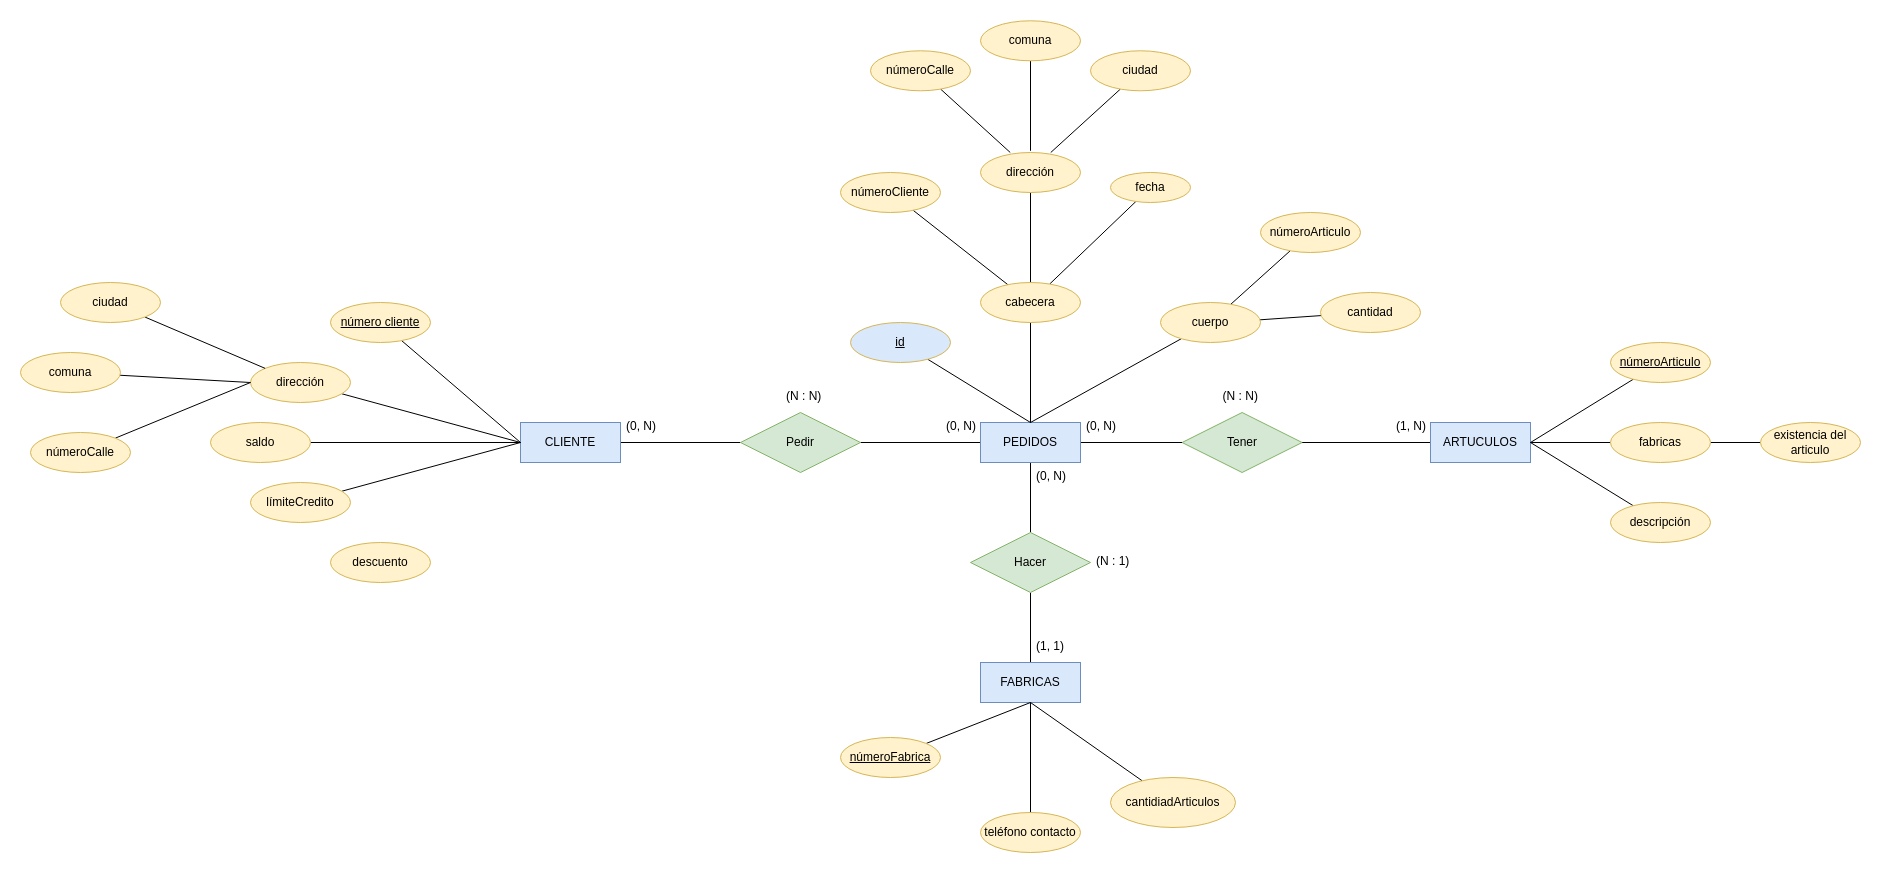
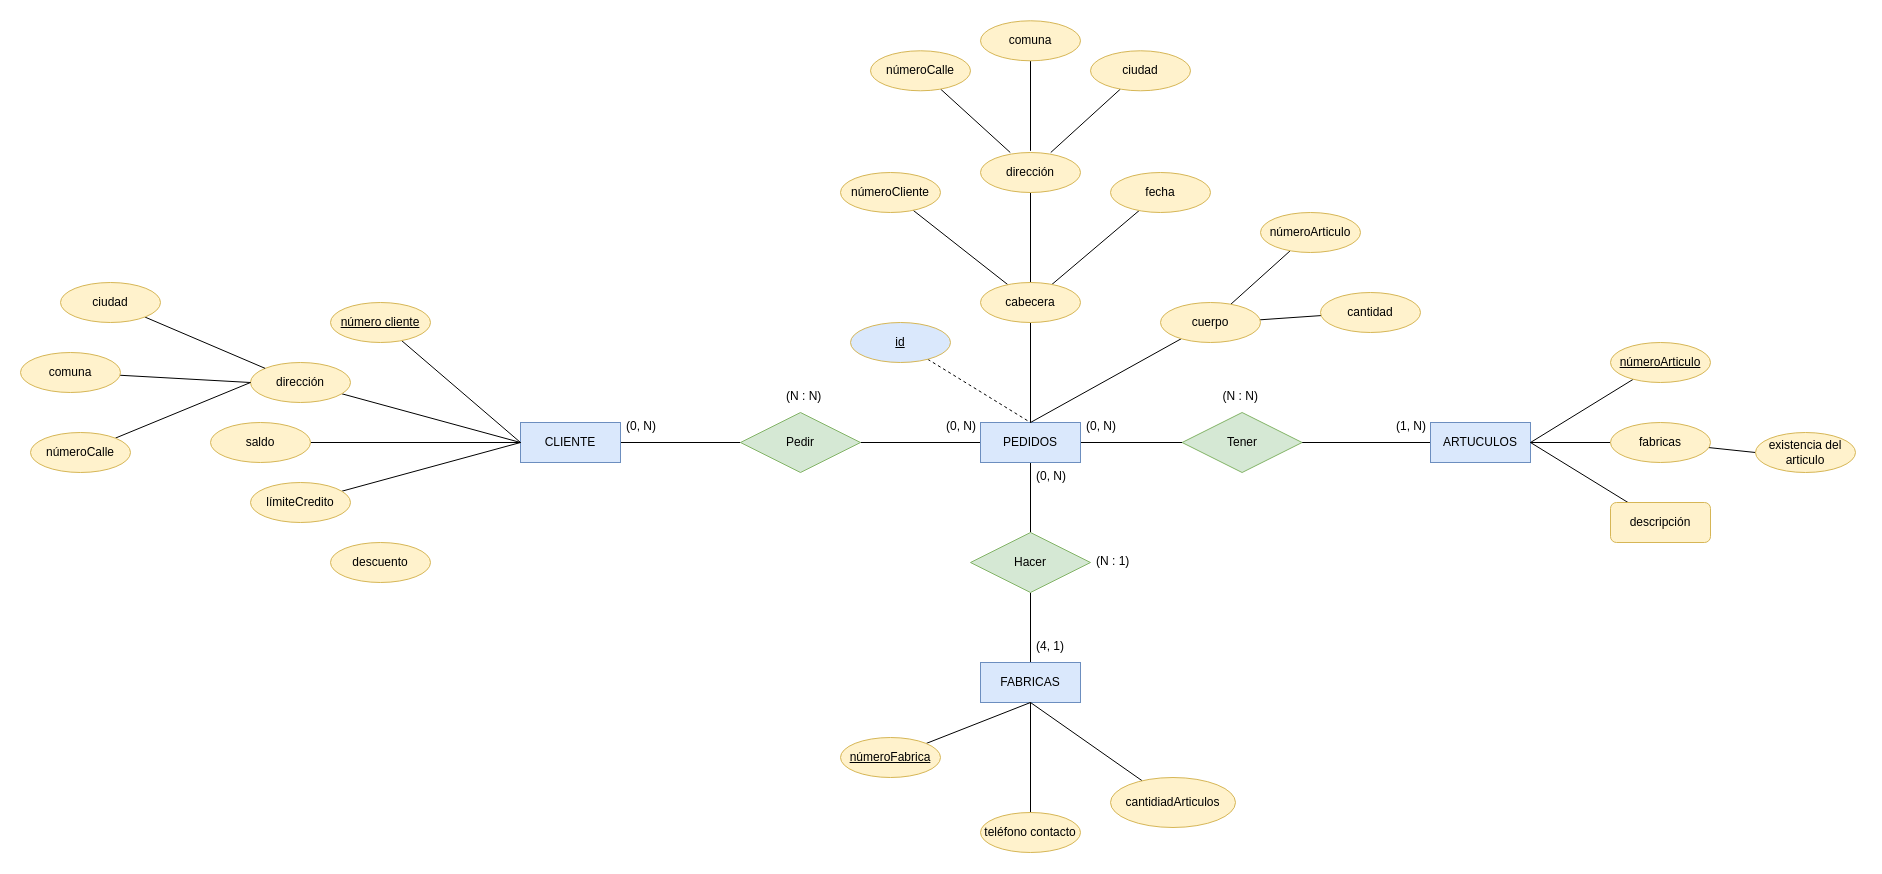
node "fecha": size 80x30 -> 100x40
edge "id" -- "PEDIDOS": style solid -> dashed
node "existencia del articulo": moved (1811, 443) -> (1806, 453)
node "descripción": shape ellipse -> rounded rectangle
node "(1, 1)": label "(1, 1)" -> "(4, 1)"
